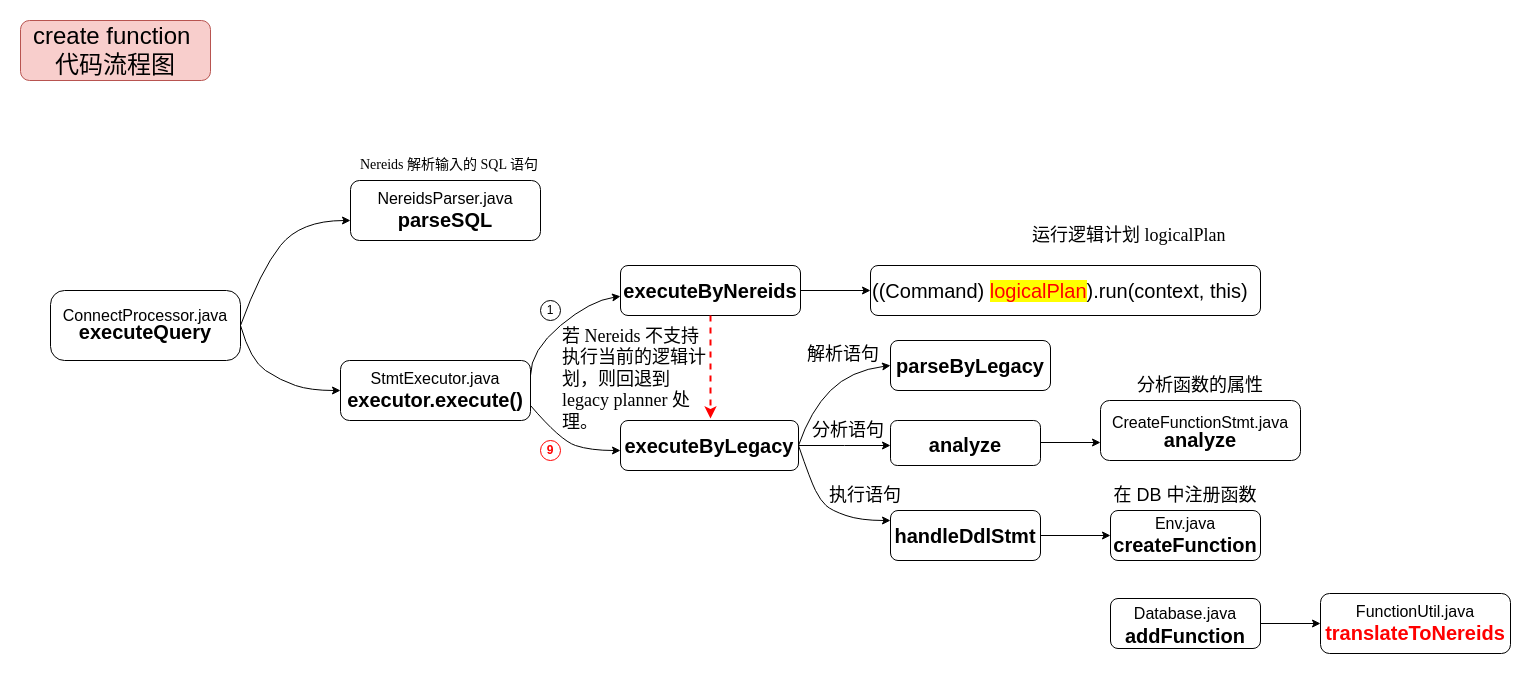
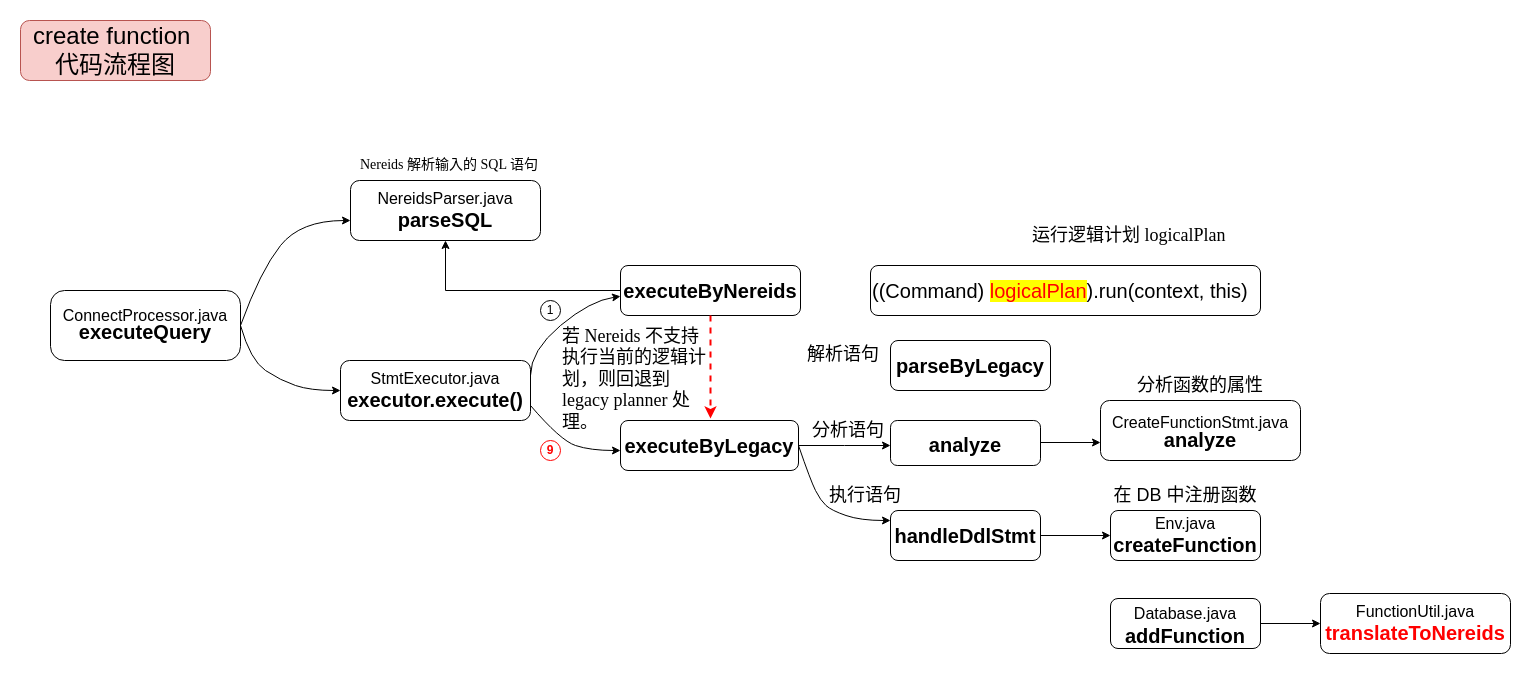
edge "executeByNereids" -> "((Command) logicalPlan).run(context, this)": now "executeByNereids" -> "NereidsParser.java parseSQL"
edge "executeByLegacy" -> "parseByLegacy": removed
